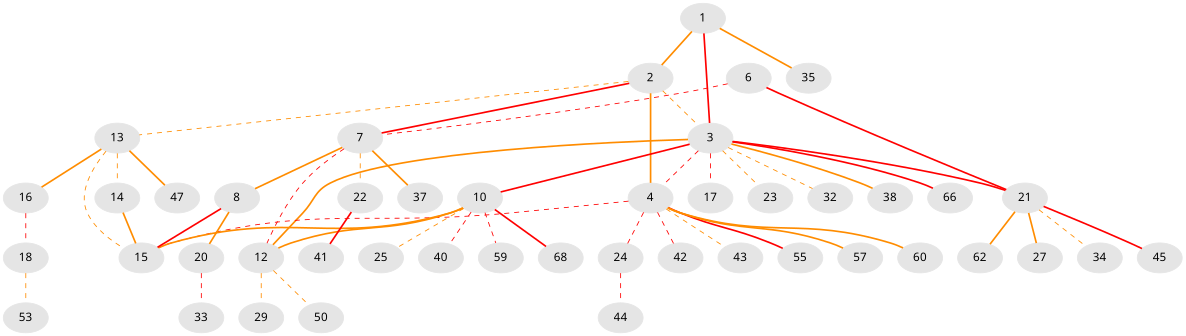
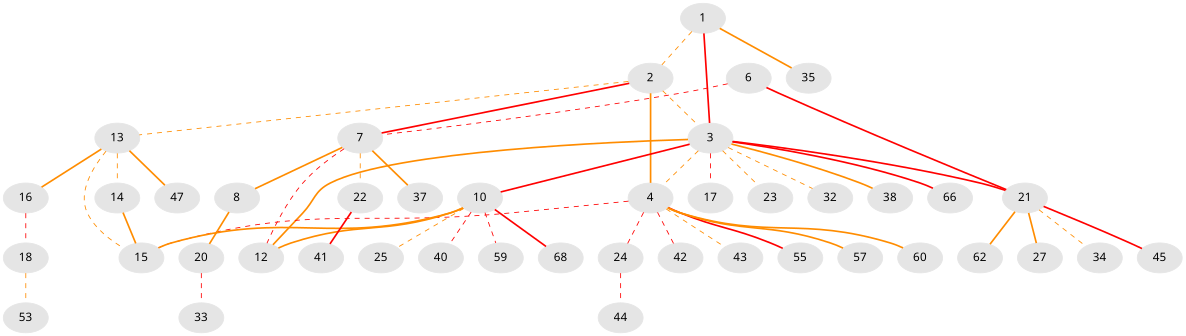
edge "1" -- "2": style bold -> dashed
edge "3" -- "4": color red -> darkorange
edge "8" -- "15": removed
node "29": removed
node "50": removed
